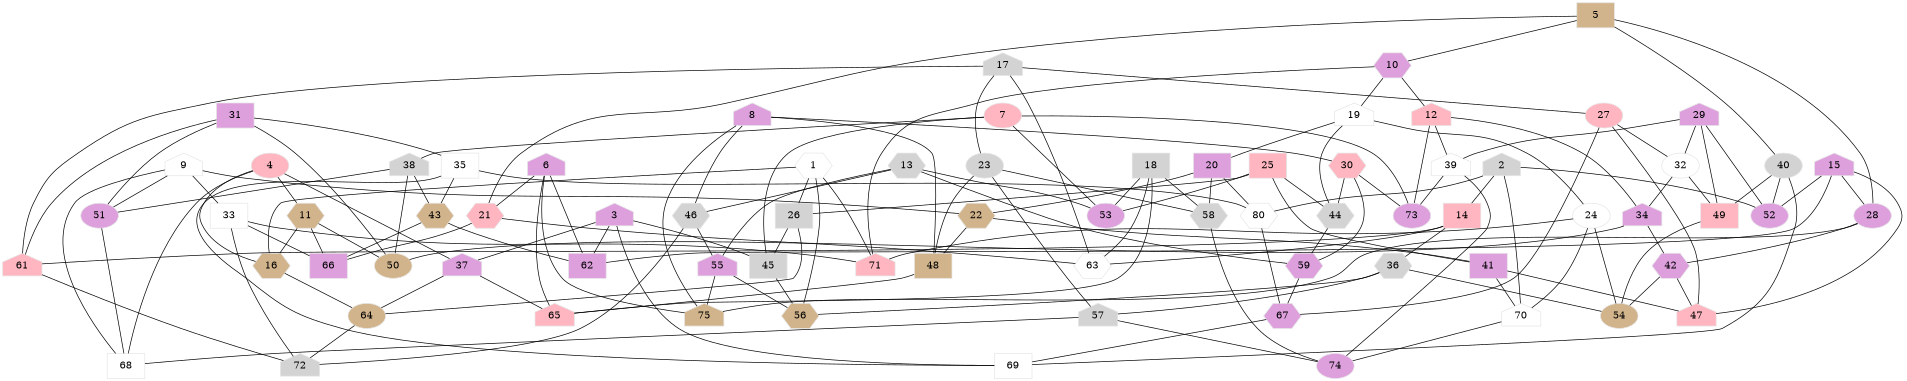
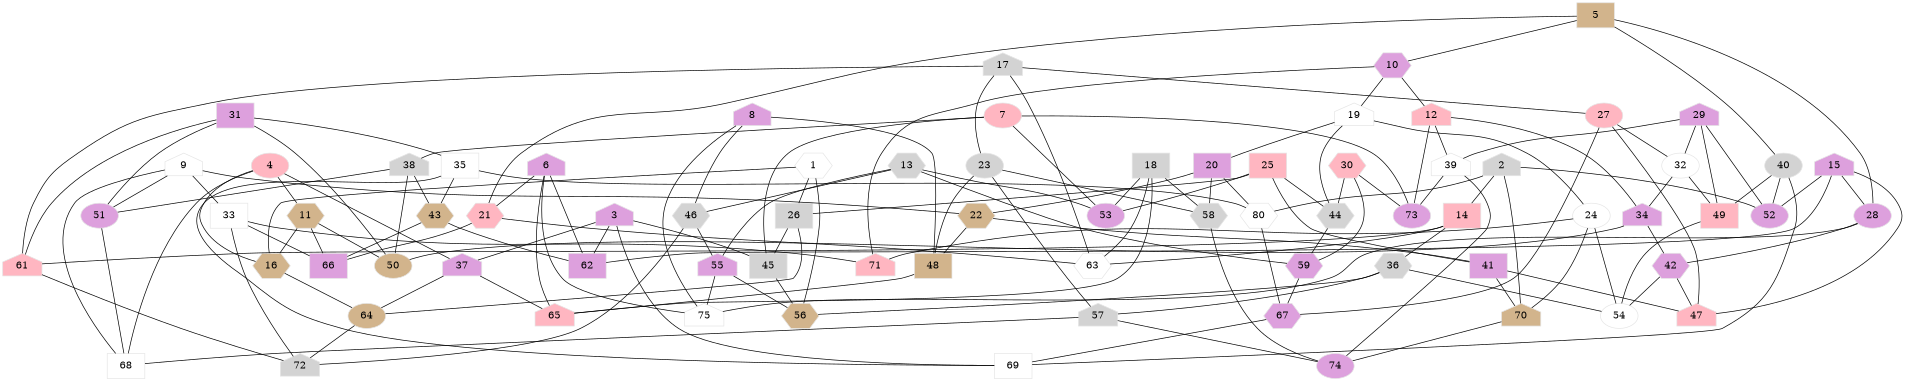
edge "8" -- "30": removed
edge "1" -- "71": removed
node "75": fillcolor tan -> white
node "70": fillcolor white -> tan
node "54": fillcolor tan -> white
